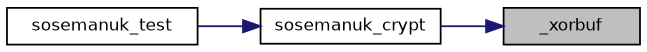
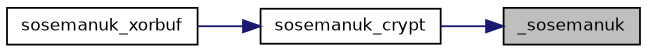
node "sosemanuk_test": label "sosemanuk_test" -> "sosemanuk_xorbuf"
node "_xorbuf": label "_xorbuf" -> "_sosemanuk"
